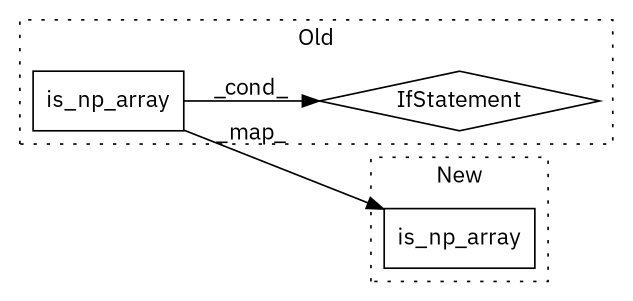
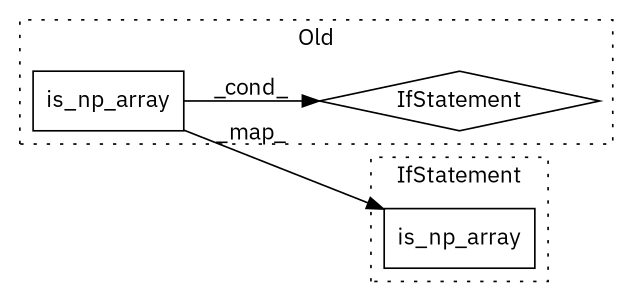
cluster "New": label "New" -> "IfStatement"
